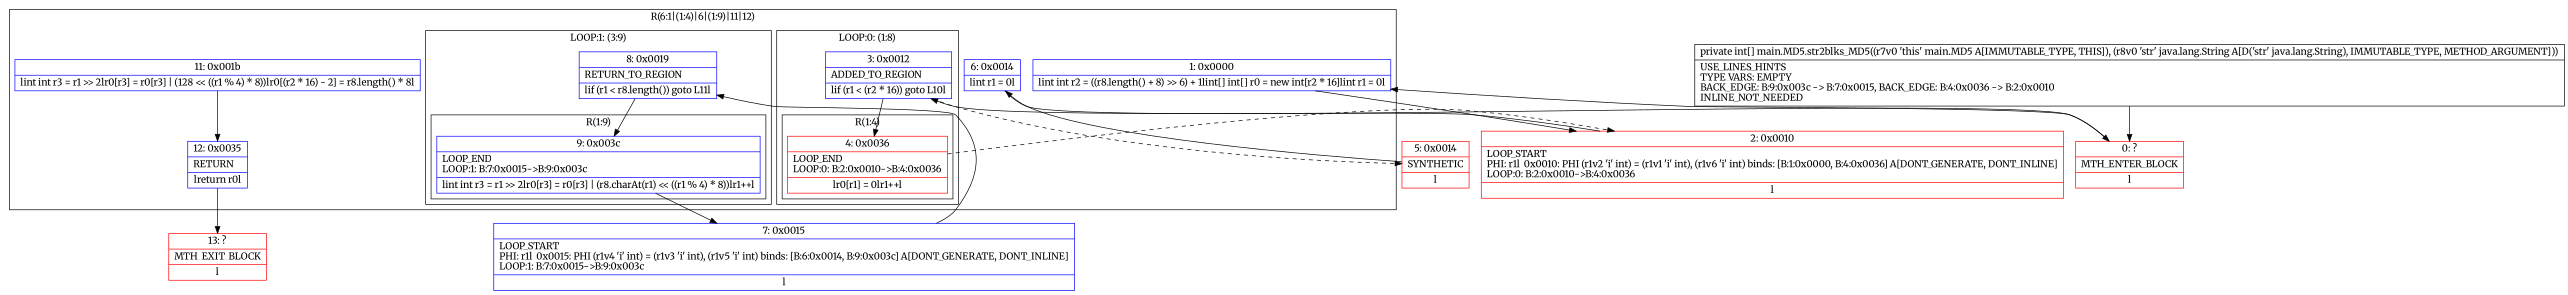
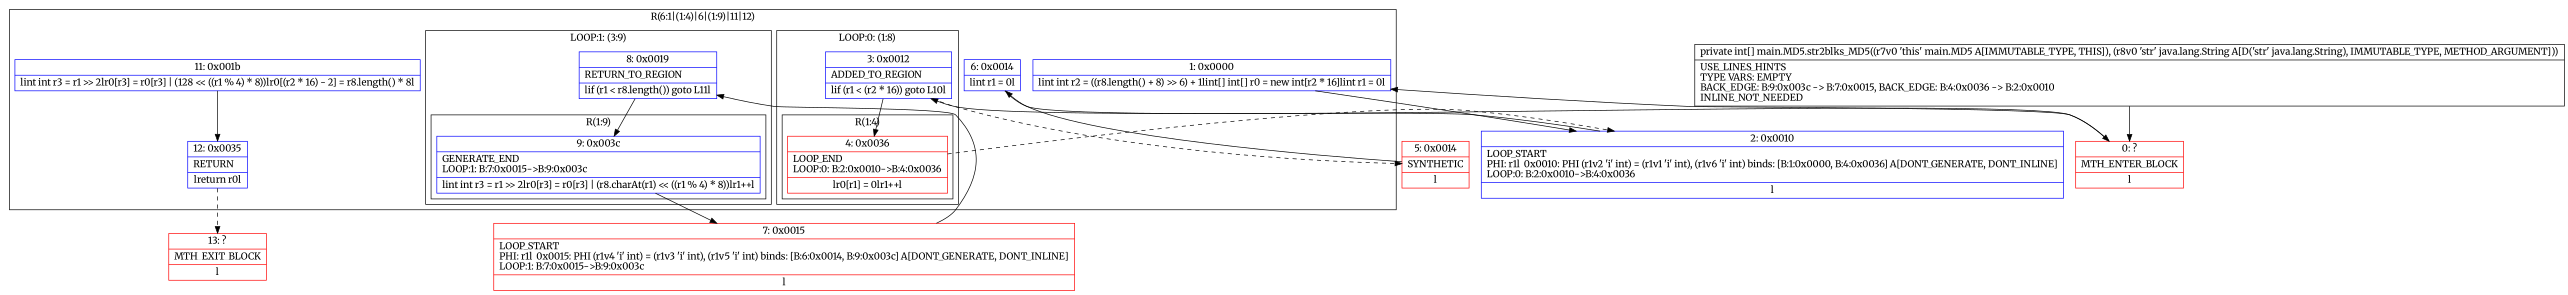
node "9: 0x003c": text "LOOP_END" -> "GENERATE_END"
node "2: 0x0010": color red -> blue
edge "12: 0x0035" -> "13: ?": style solid -> dashed
node "7: 0x0015": color blue -> red
